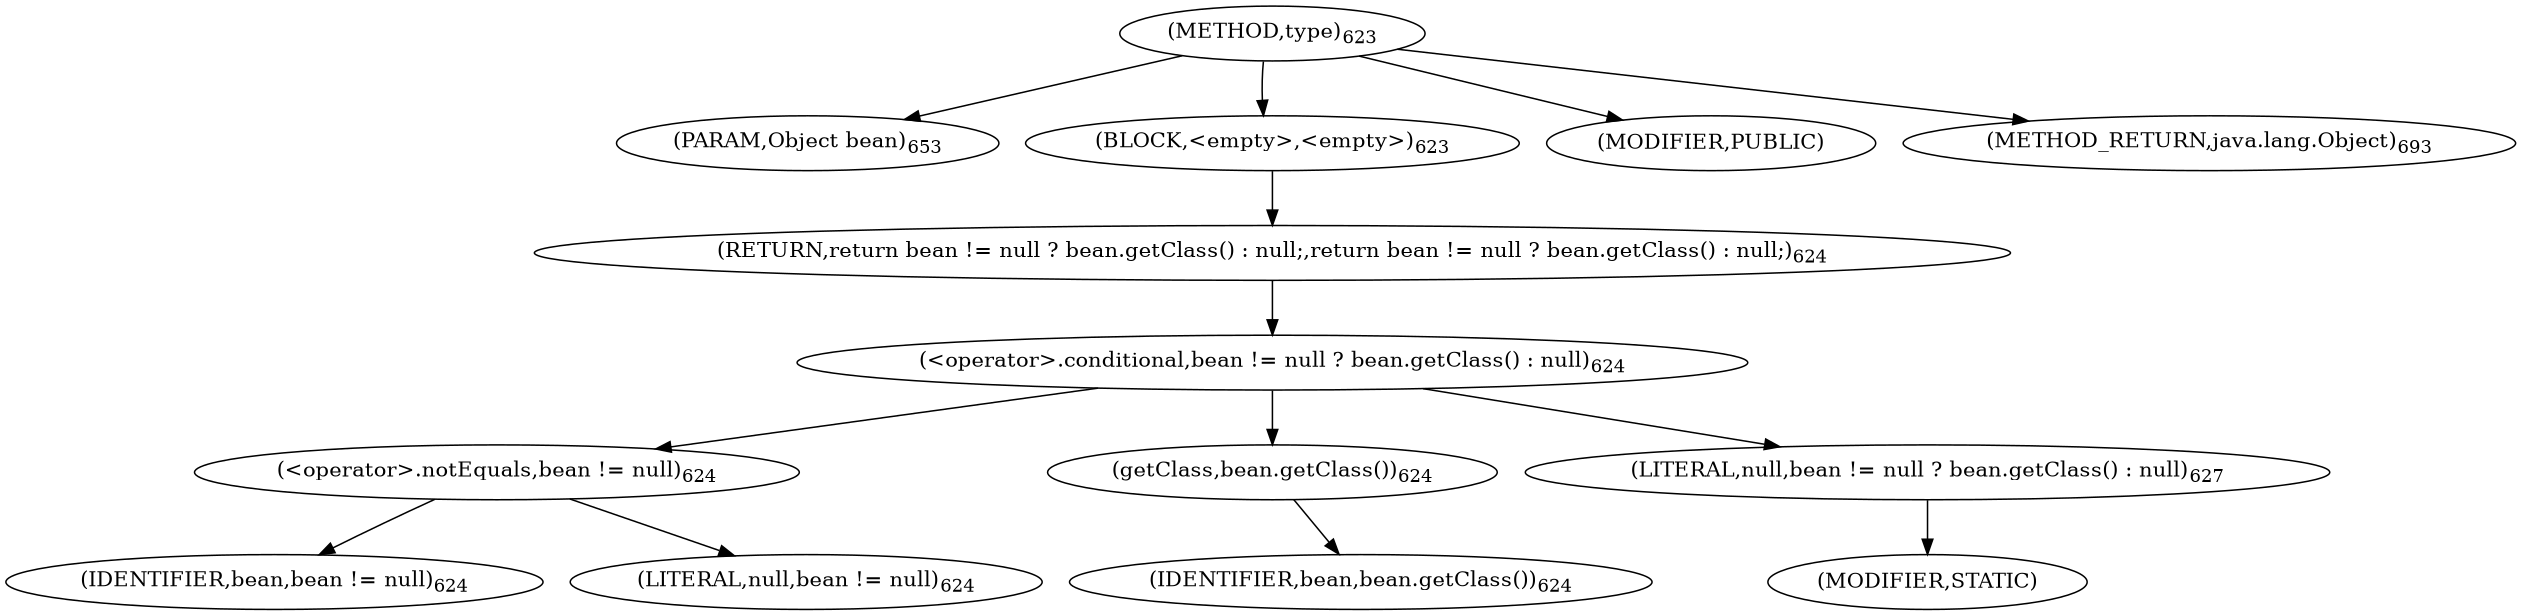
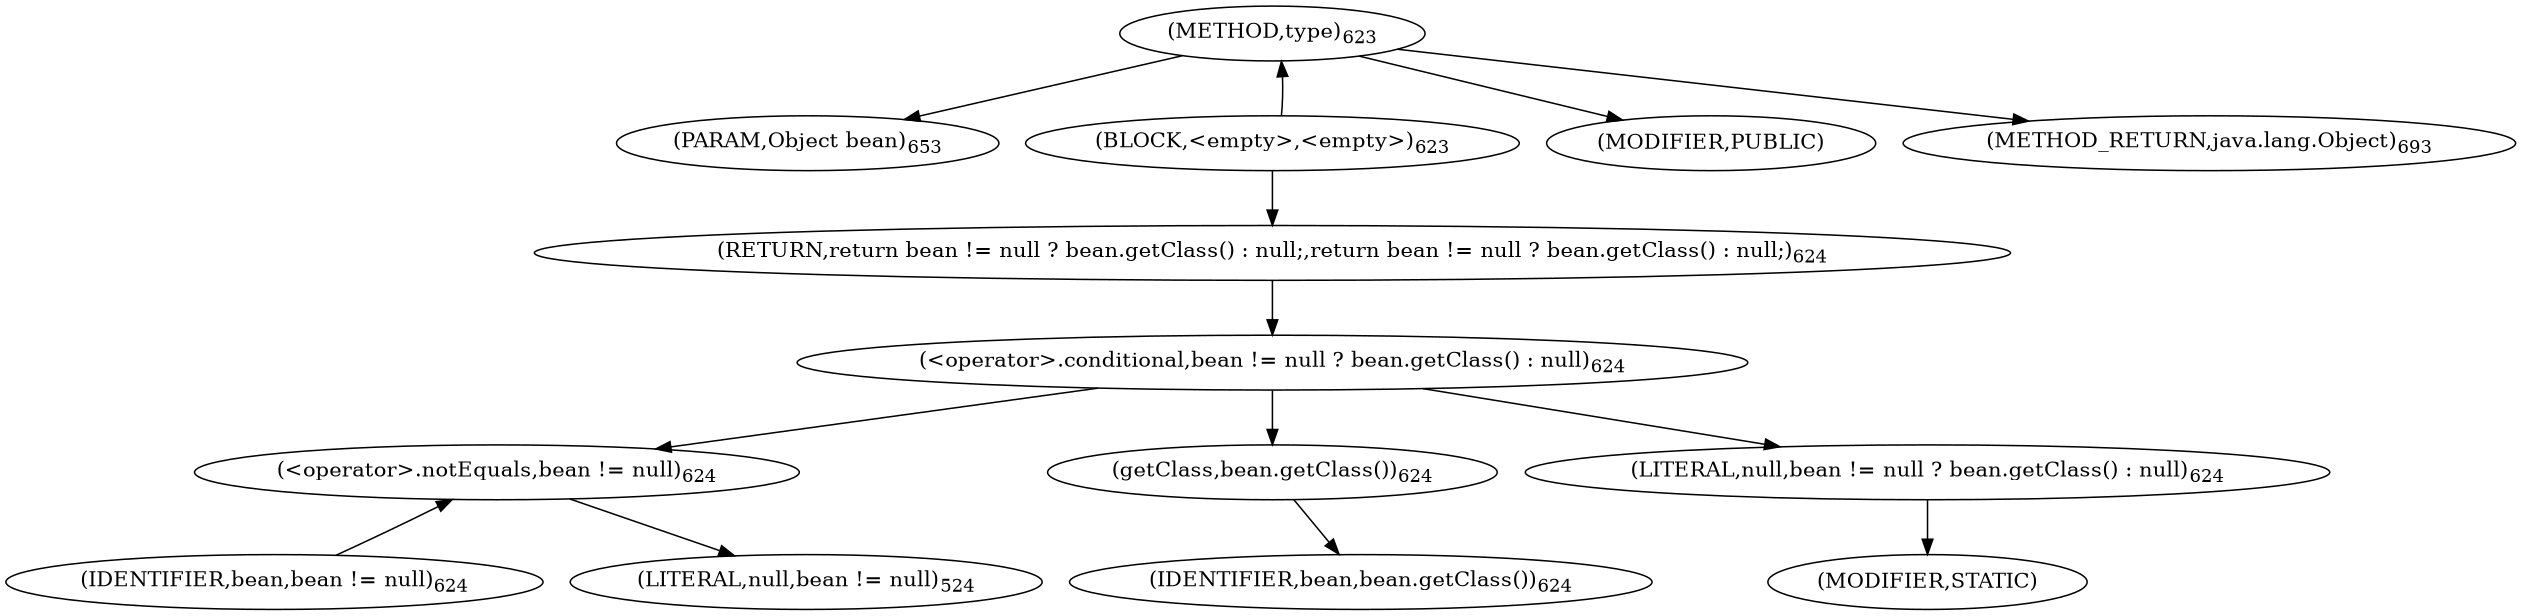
edge "(METHOD,type)" -> "(BLOCK,<empty>,<empty>)": reversed
node "(LITERAL,null,bean != null ? bean.getClass() : null)": text "627" -> "624"
edge "(<operator>.notEquals,bean != null)" -> "(IDENTIFIER,bean,bean != null)": reversed
node "(LITERAL,null,bean != null)": text "624" -> "524"
